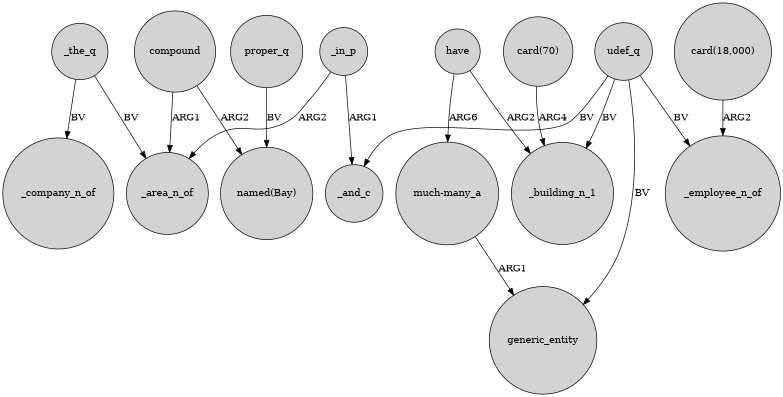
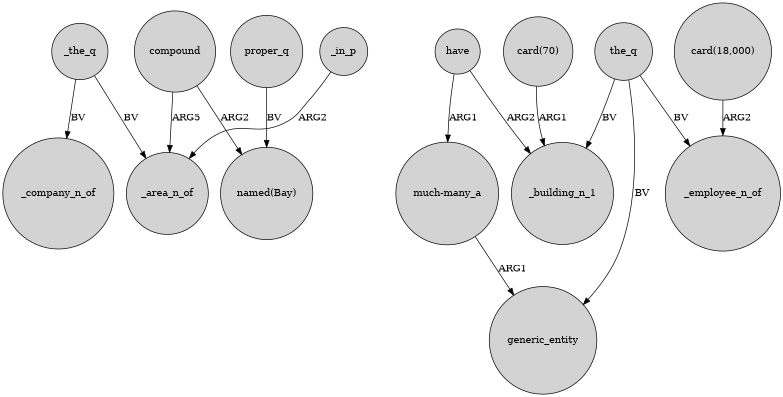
node "udef_q": label "udef_q" -> "the_q"
edge "compound" -> "_area_n_of": label "ARG1" -> "ARG5"
edge "have" -> "much-many_a": label "ARG6" -> "ARG1"
edge "card(70)" -> "_building_n_1": label "ARG4" -> "ARG1"
node "_and_c": removed
